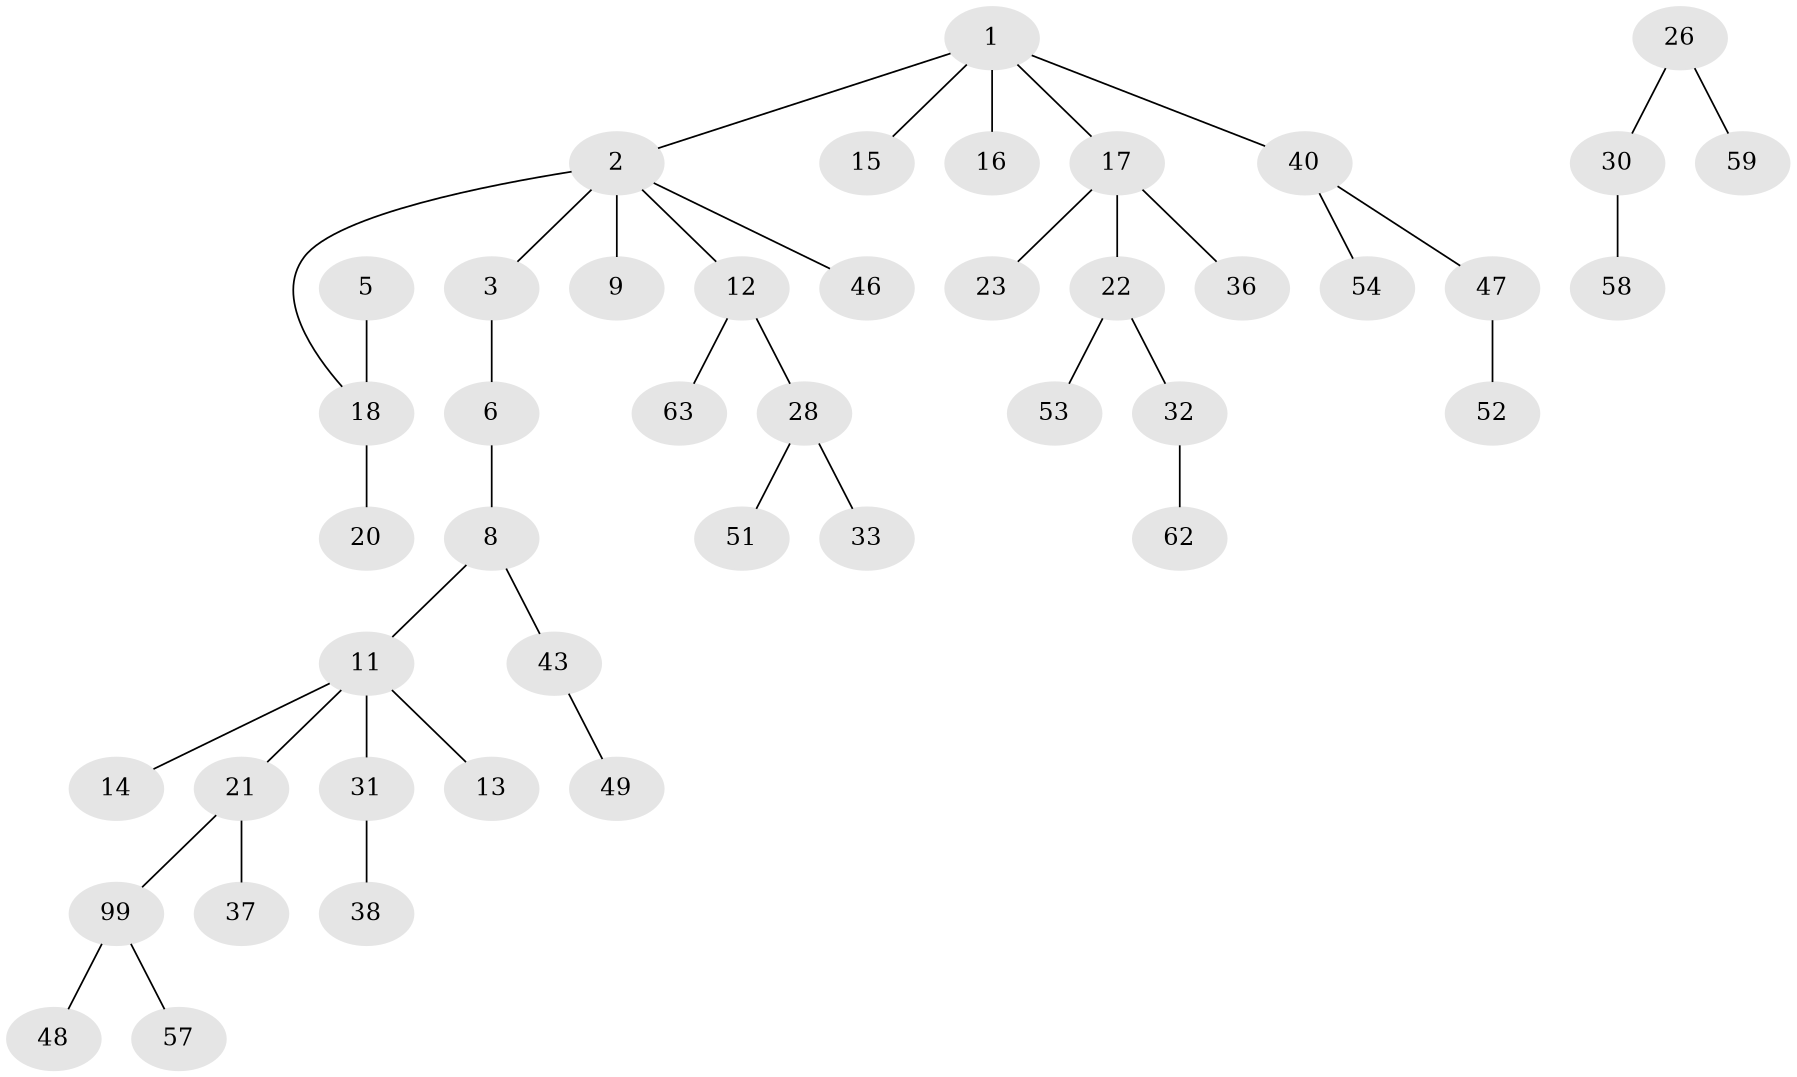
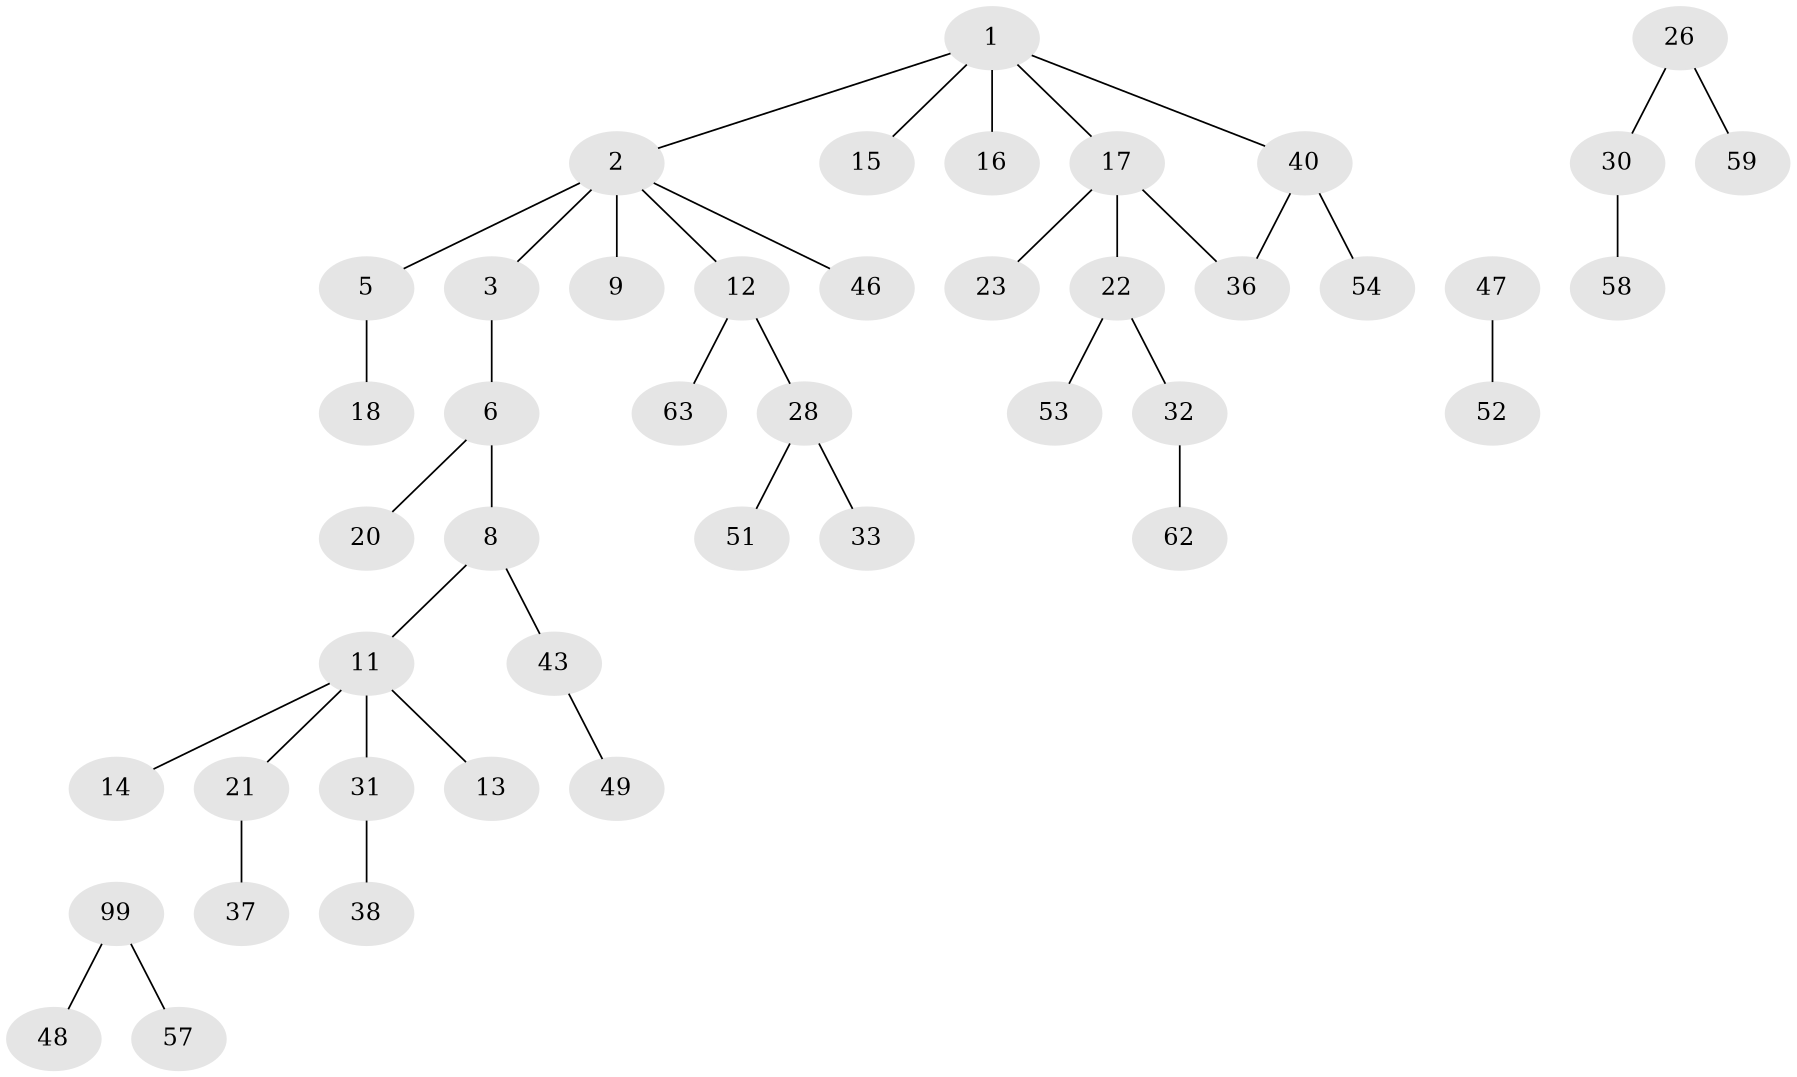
edge "2" -- "18": now "2" -- "5"
edge "40" -- "47": now "40" -- "36"
edge "18" -- "20": now "6" -- "20"
edge "21" -- "99": removed
